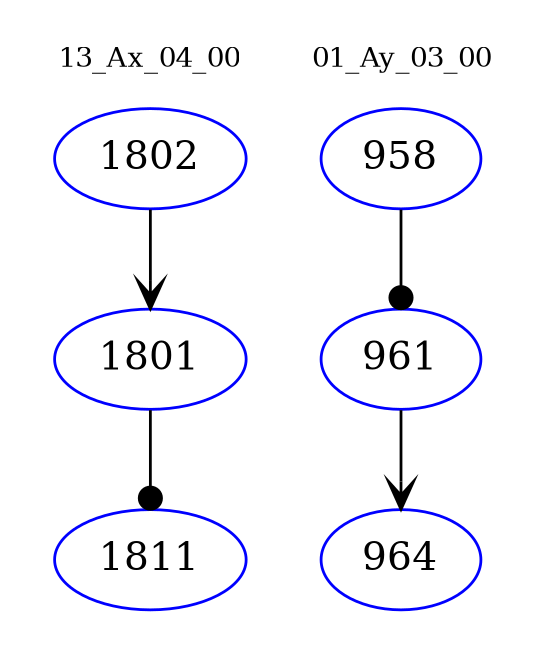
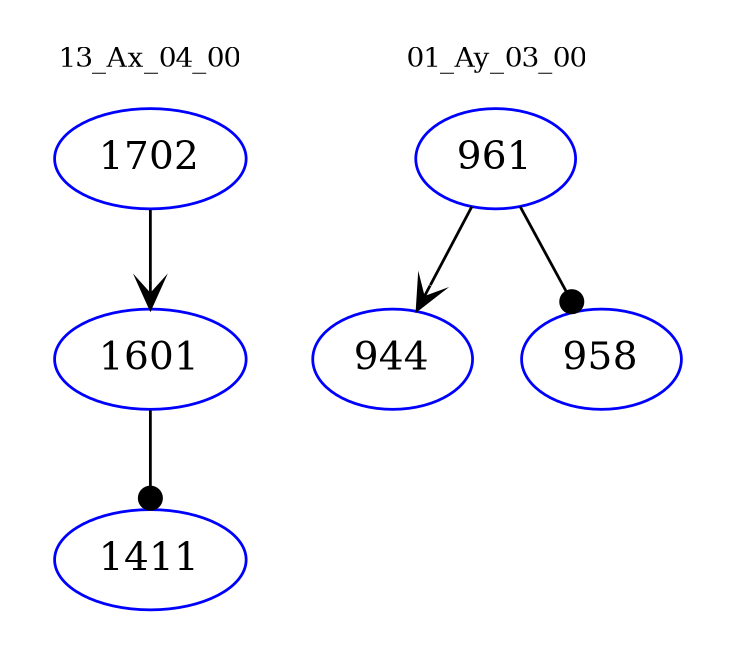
node "1802": label "1802" -> "1702"
edge "958" -> "961": reversed
node "1801": label "1801" -> "1601"
node "1811": label "1811" -> "1411"
node "964": label "964" -> "944"
